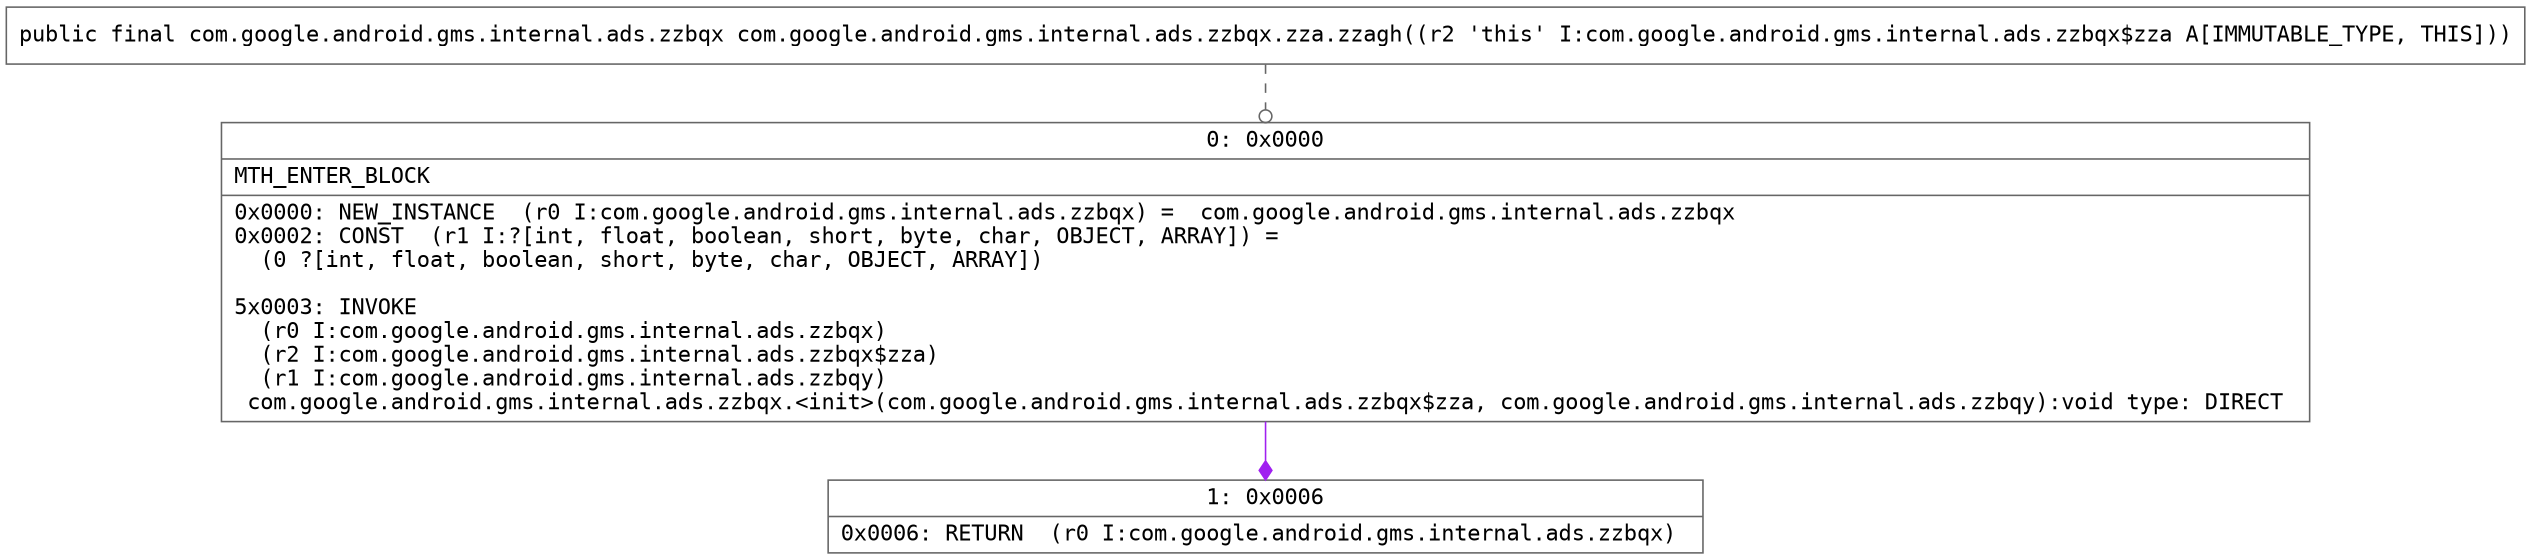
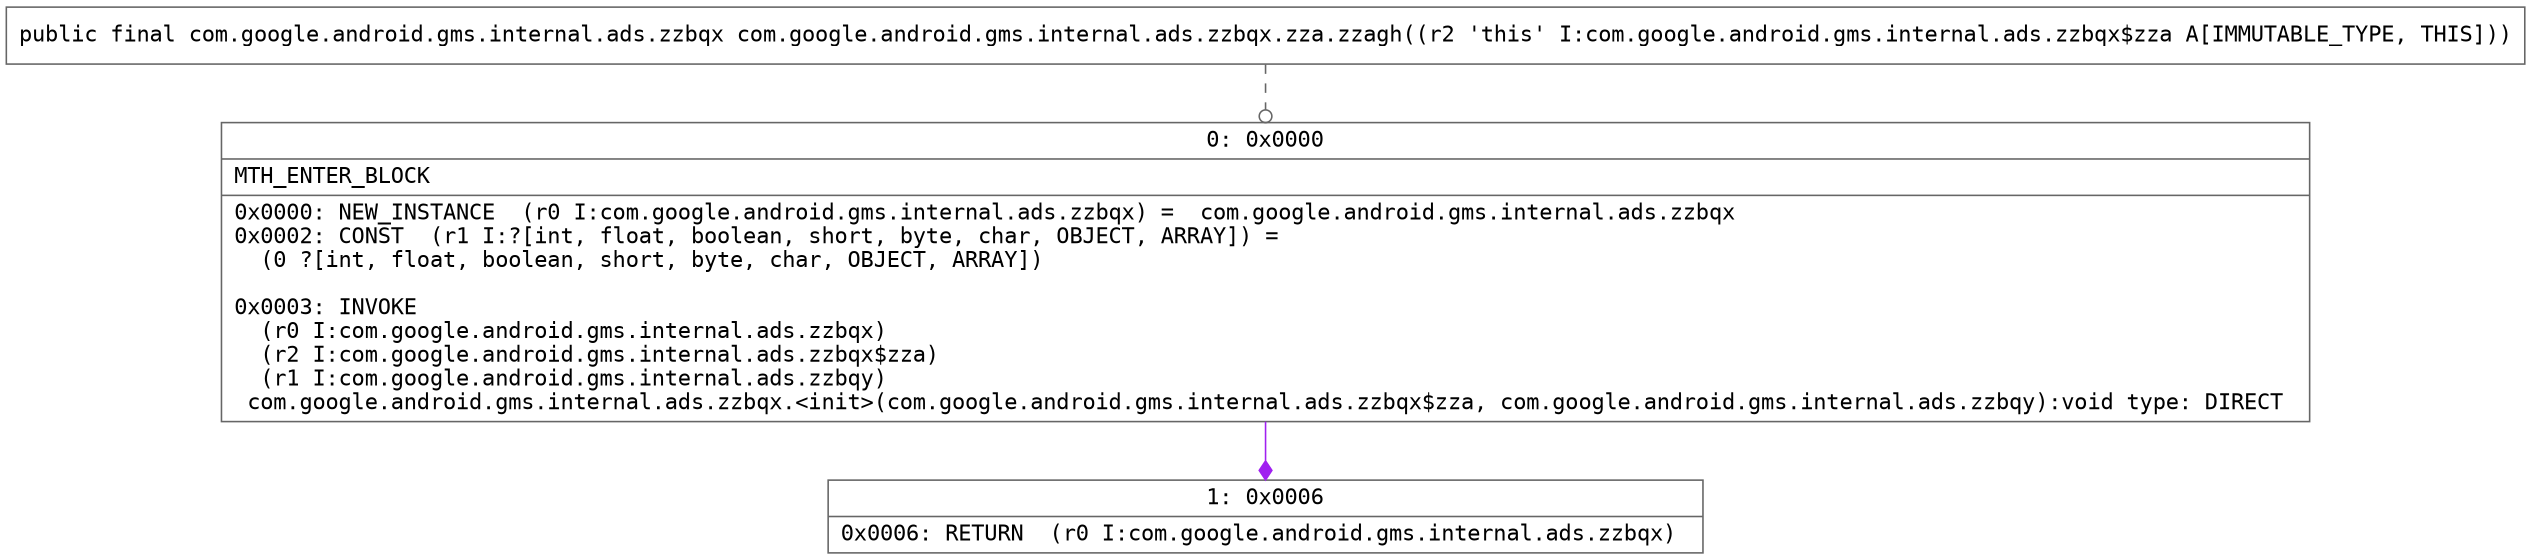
node "0: 0x0000": text "5x0003: INVOKE" -> "0x0003: INVOKE"
